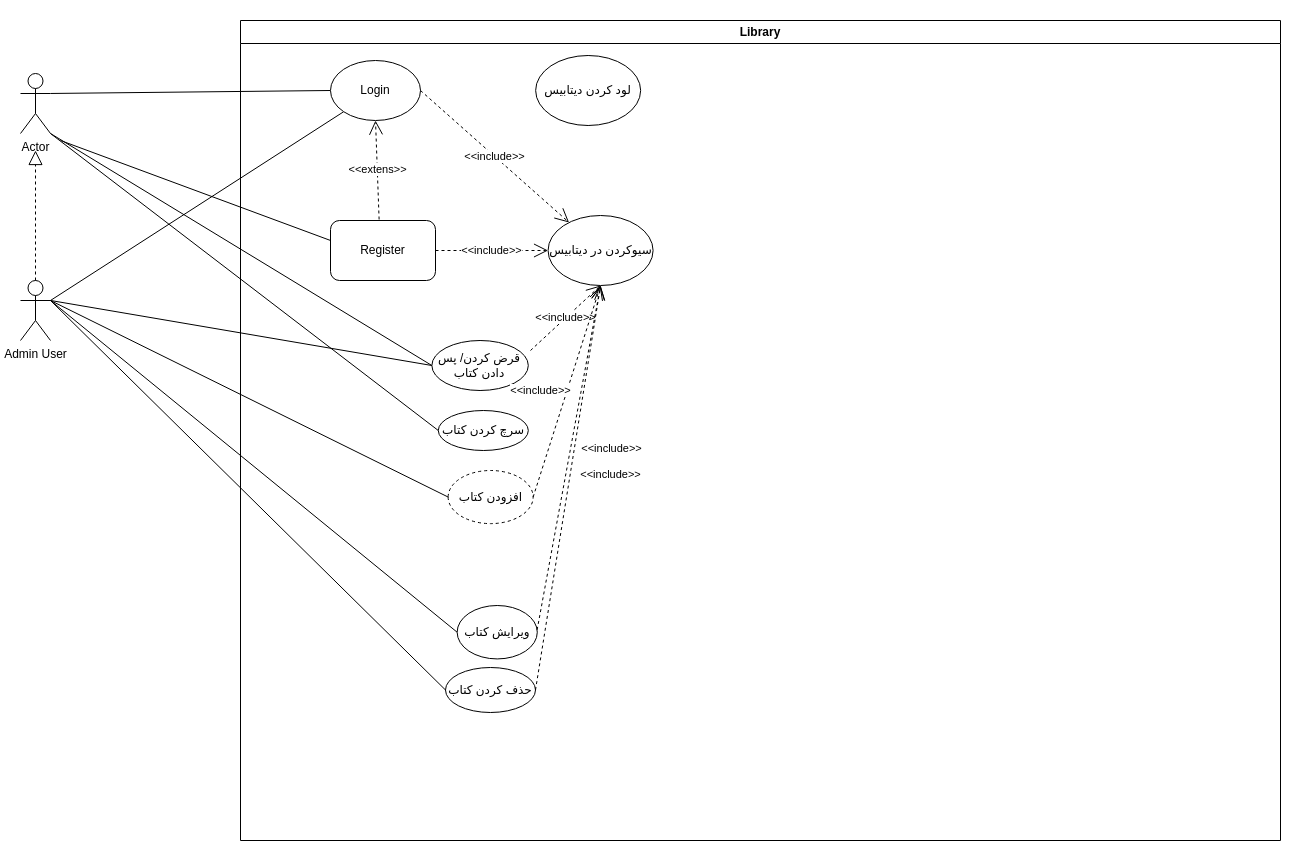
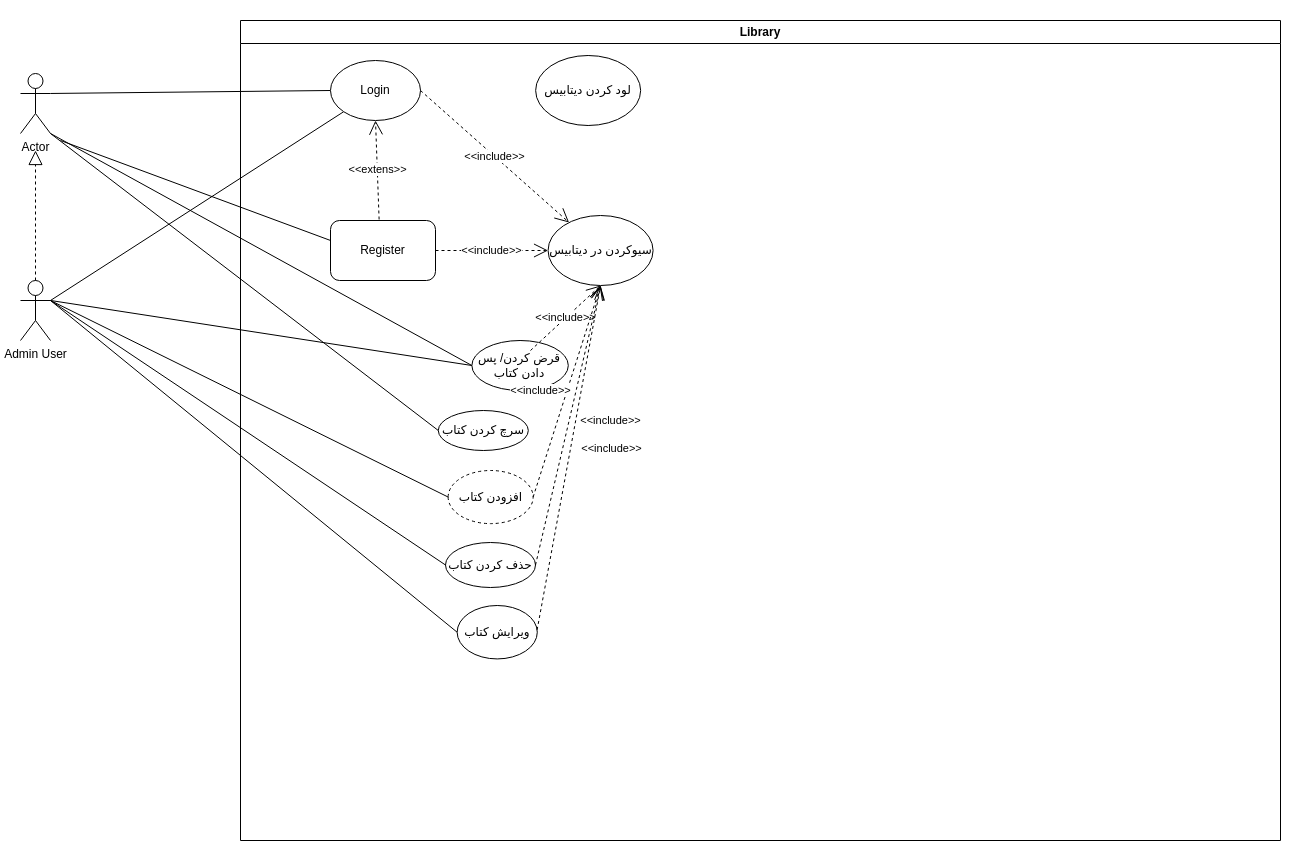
node "قرض کردن/ پس دادن کتاب": moved (480, 366) -> (520, 366)
node "حذف کردن کتاب": moved (491, 690) -> (491, 565)
